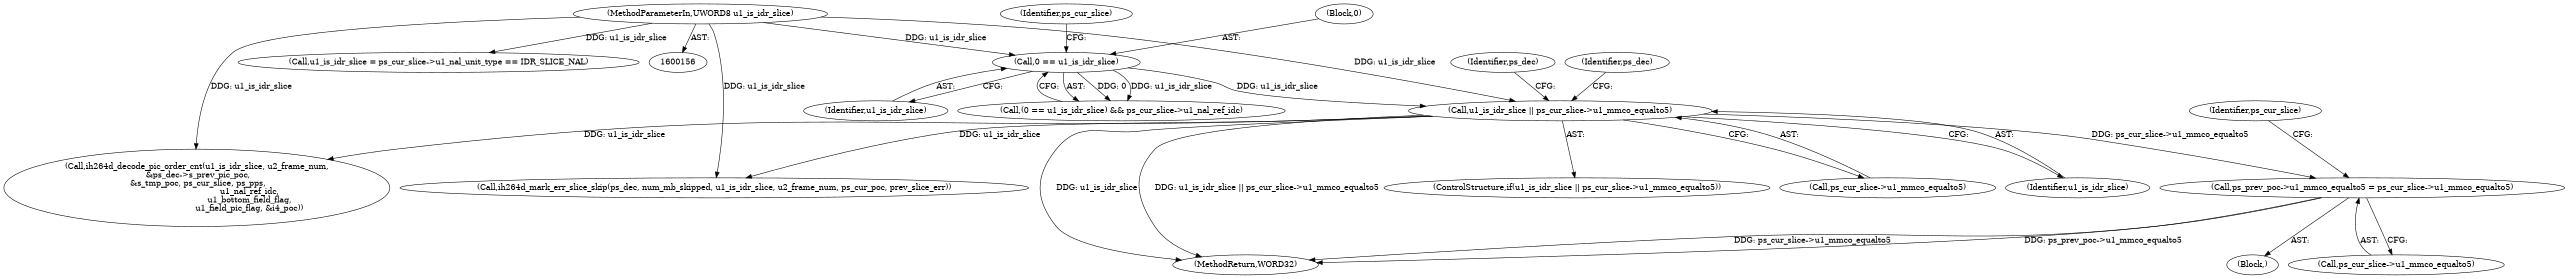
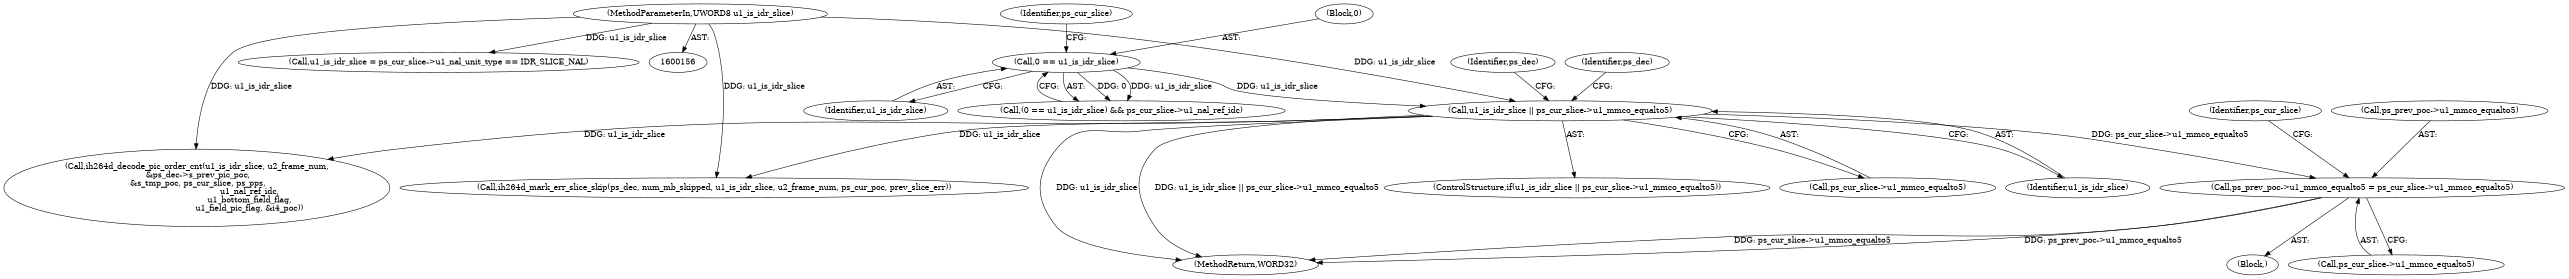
edge "(MethodParameterIn,UWORD8 u1_is_idr_slice)" -> "(Call,0 == u1_is_idr_slice)": removed, label "DDG: u1_is_idr_slice"
node "(Call,ps_prev_poc->u1_mmco_equalto5)": added
